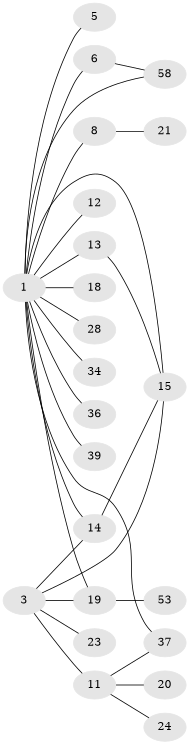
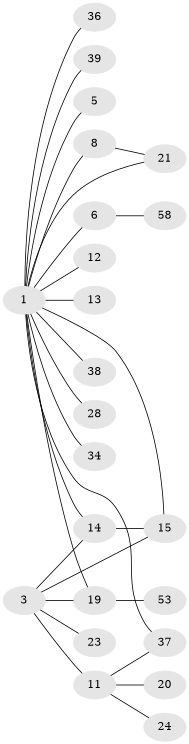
edge "58" -- "1": now "21" -- "1"
node "18": label "18" -> "38"
edge "13" -- "15": removed
